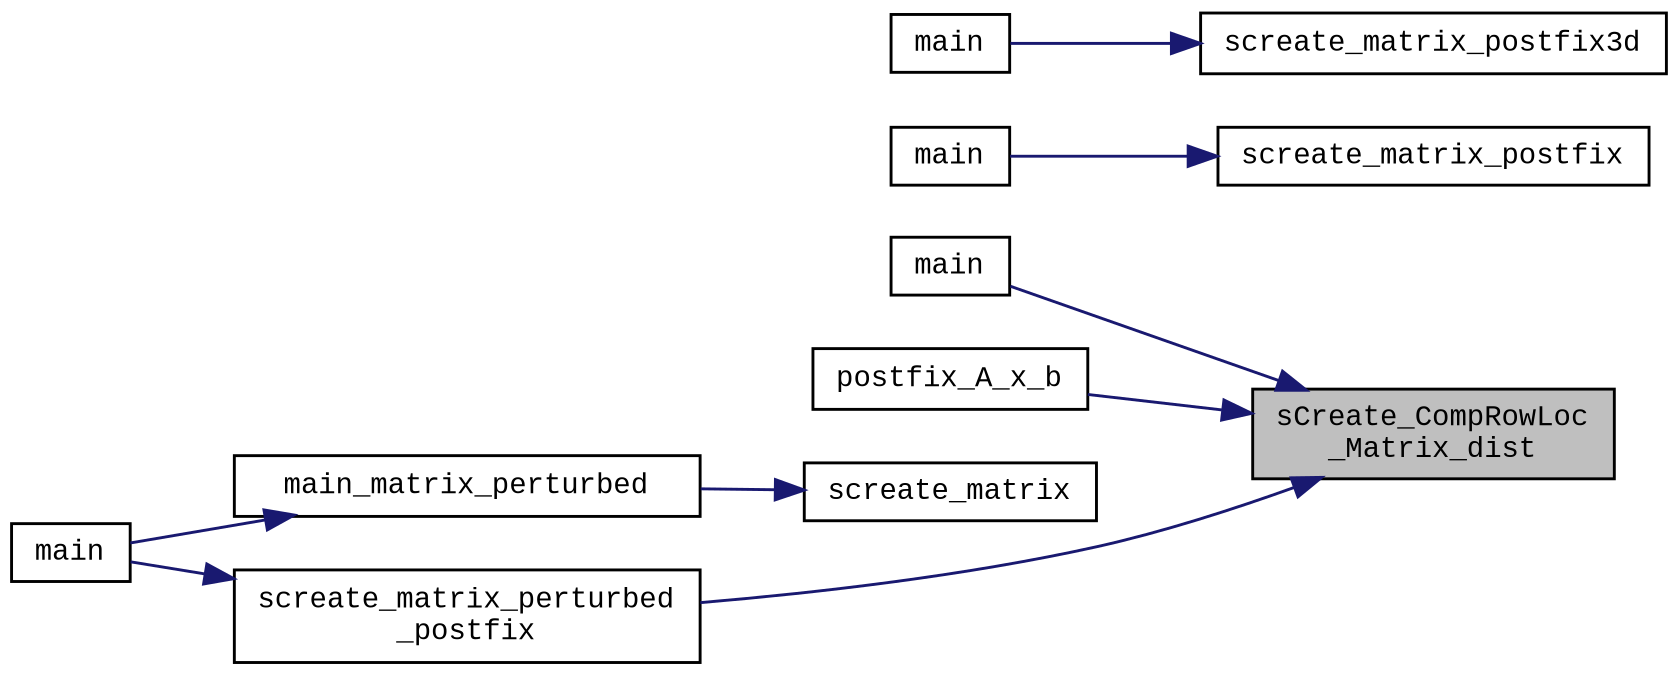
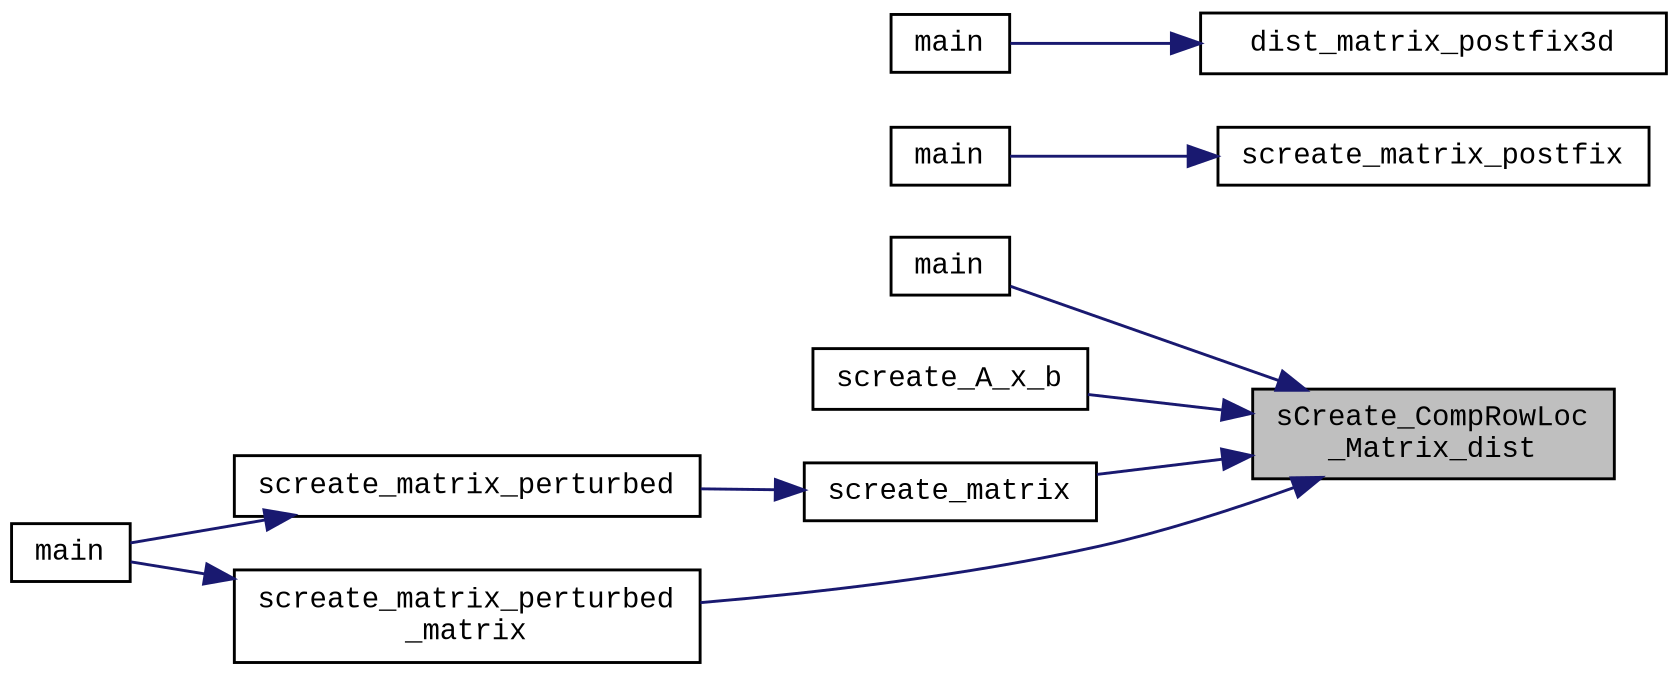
node "screate_matrix_postfix3d": label "screate_matrix_postfix3d" -> "dist_matrix_postfix3d"
node "postfix_A_x_b": label "postfix_A_x_b" -> "screate_A_x_b"
edge "screate_matrix" -> "sCreate_CompRowLoc _Matrix_dist": added
node "main_matrix_perturbed": label "main_matrix_perturbed" -> "screate_matrix_perturbed"
node "screate_matrix_perturbed _postfix": label "screate_matrix_perturbed _postfix" -> "screate_matrix_perturbed _matrix"
